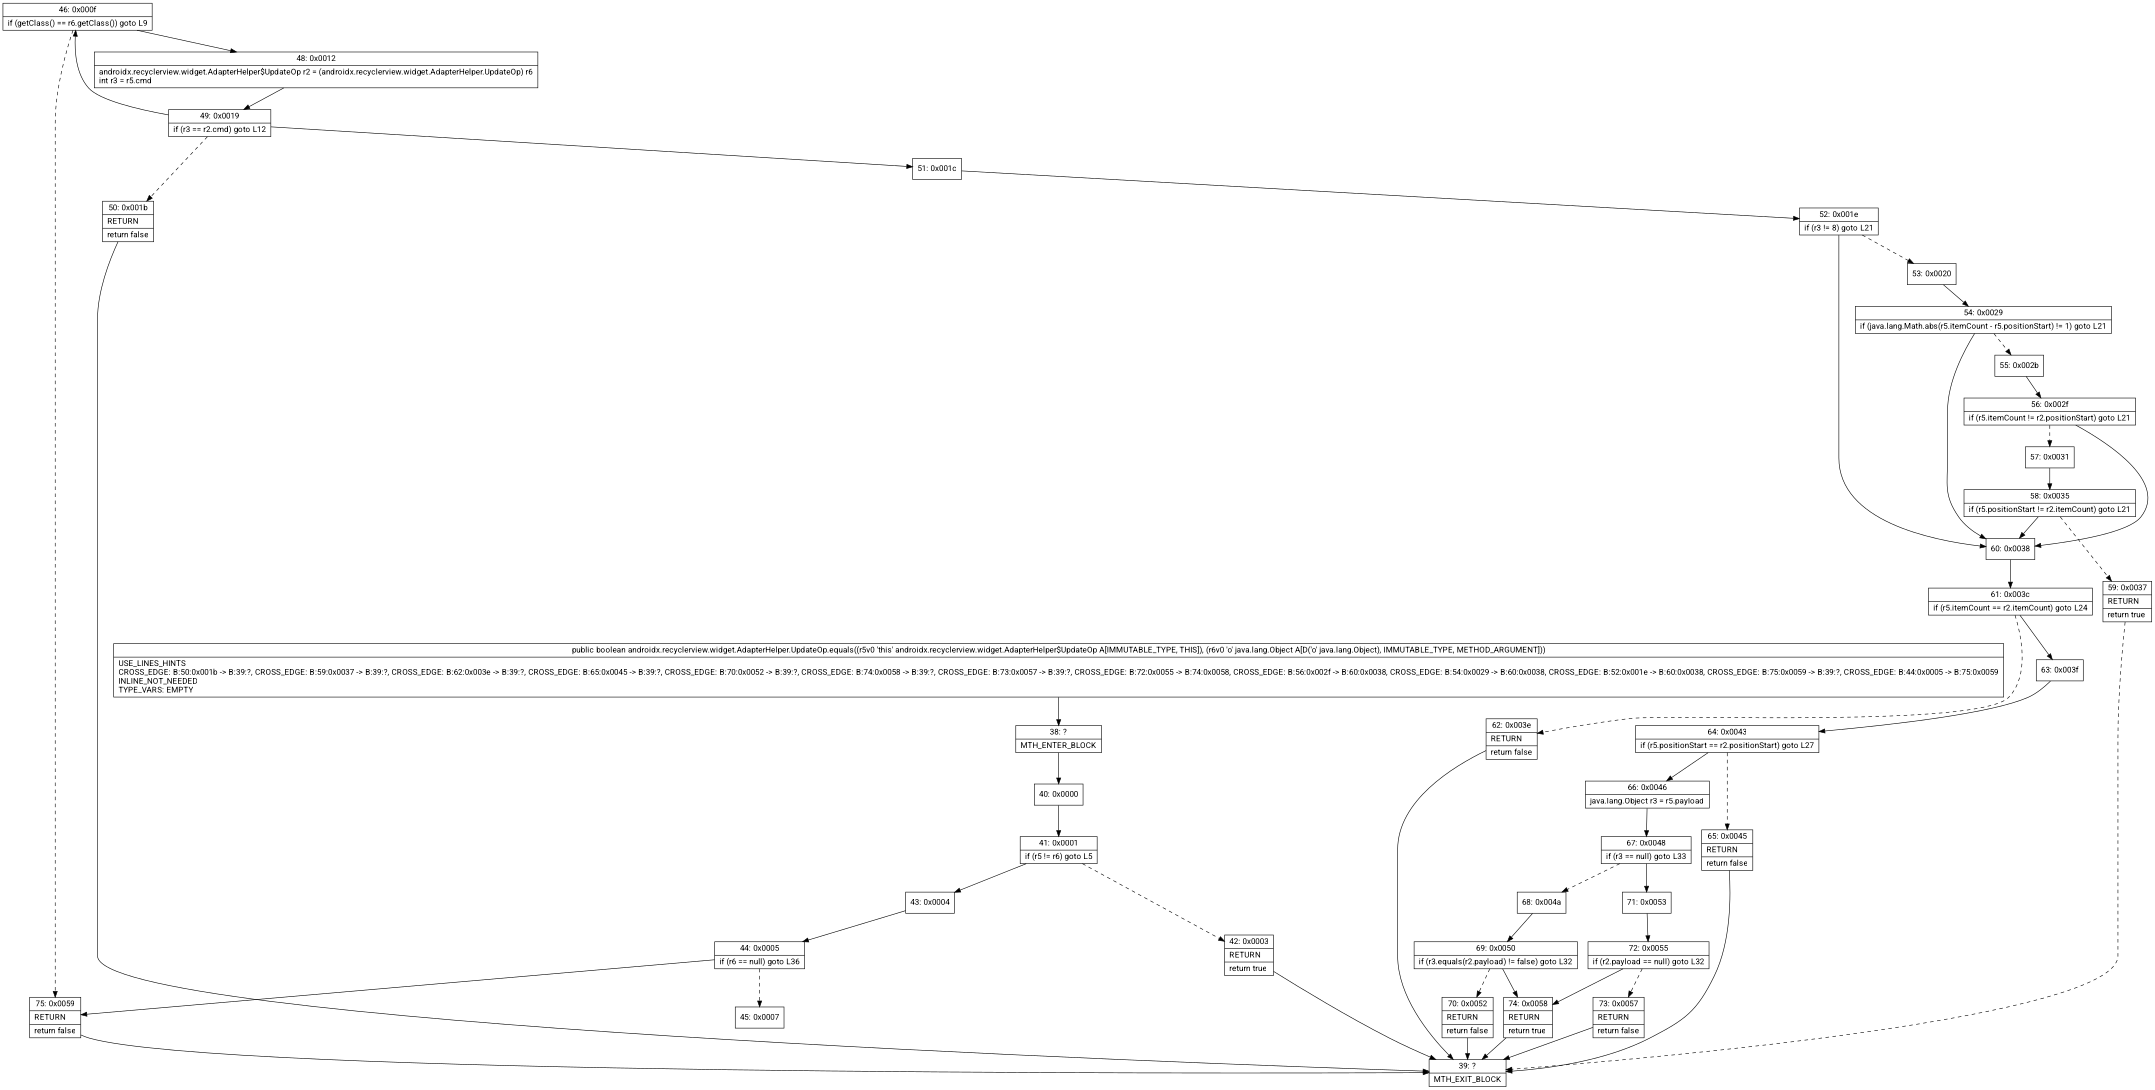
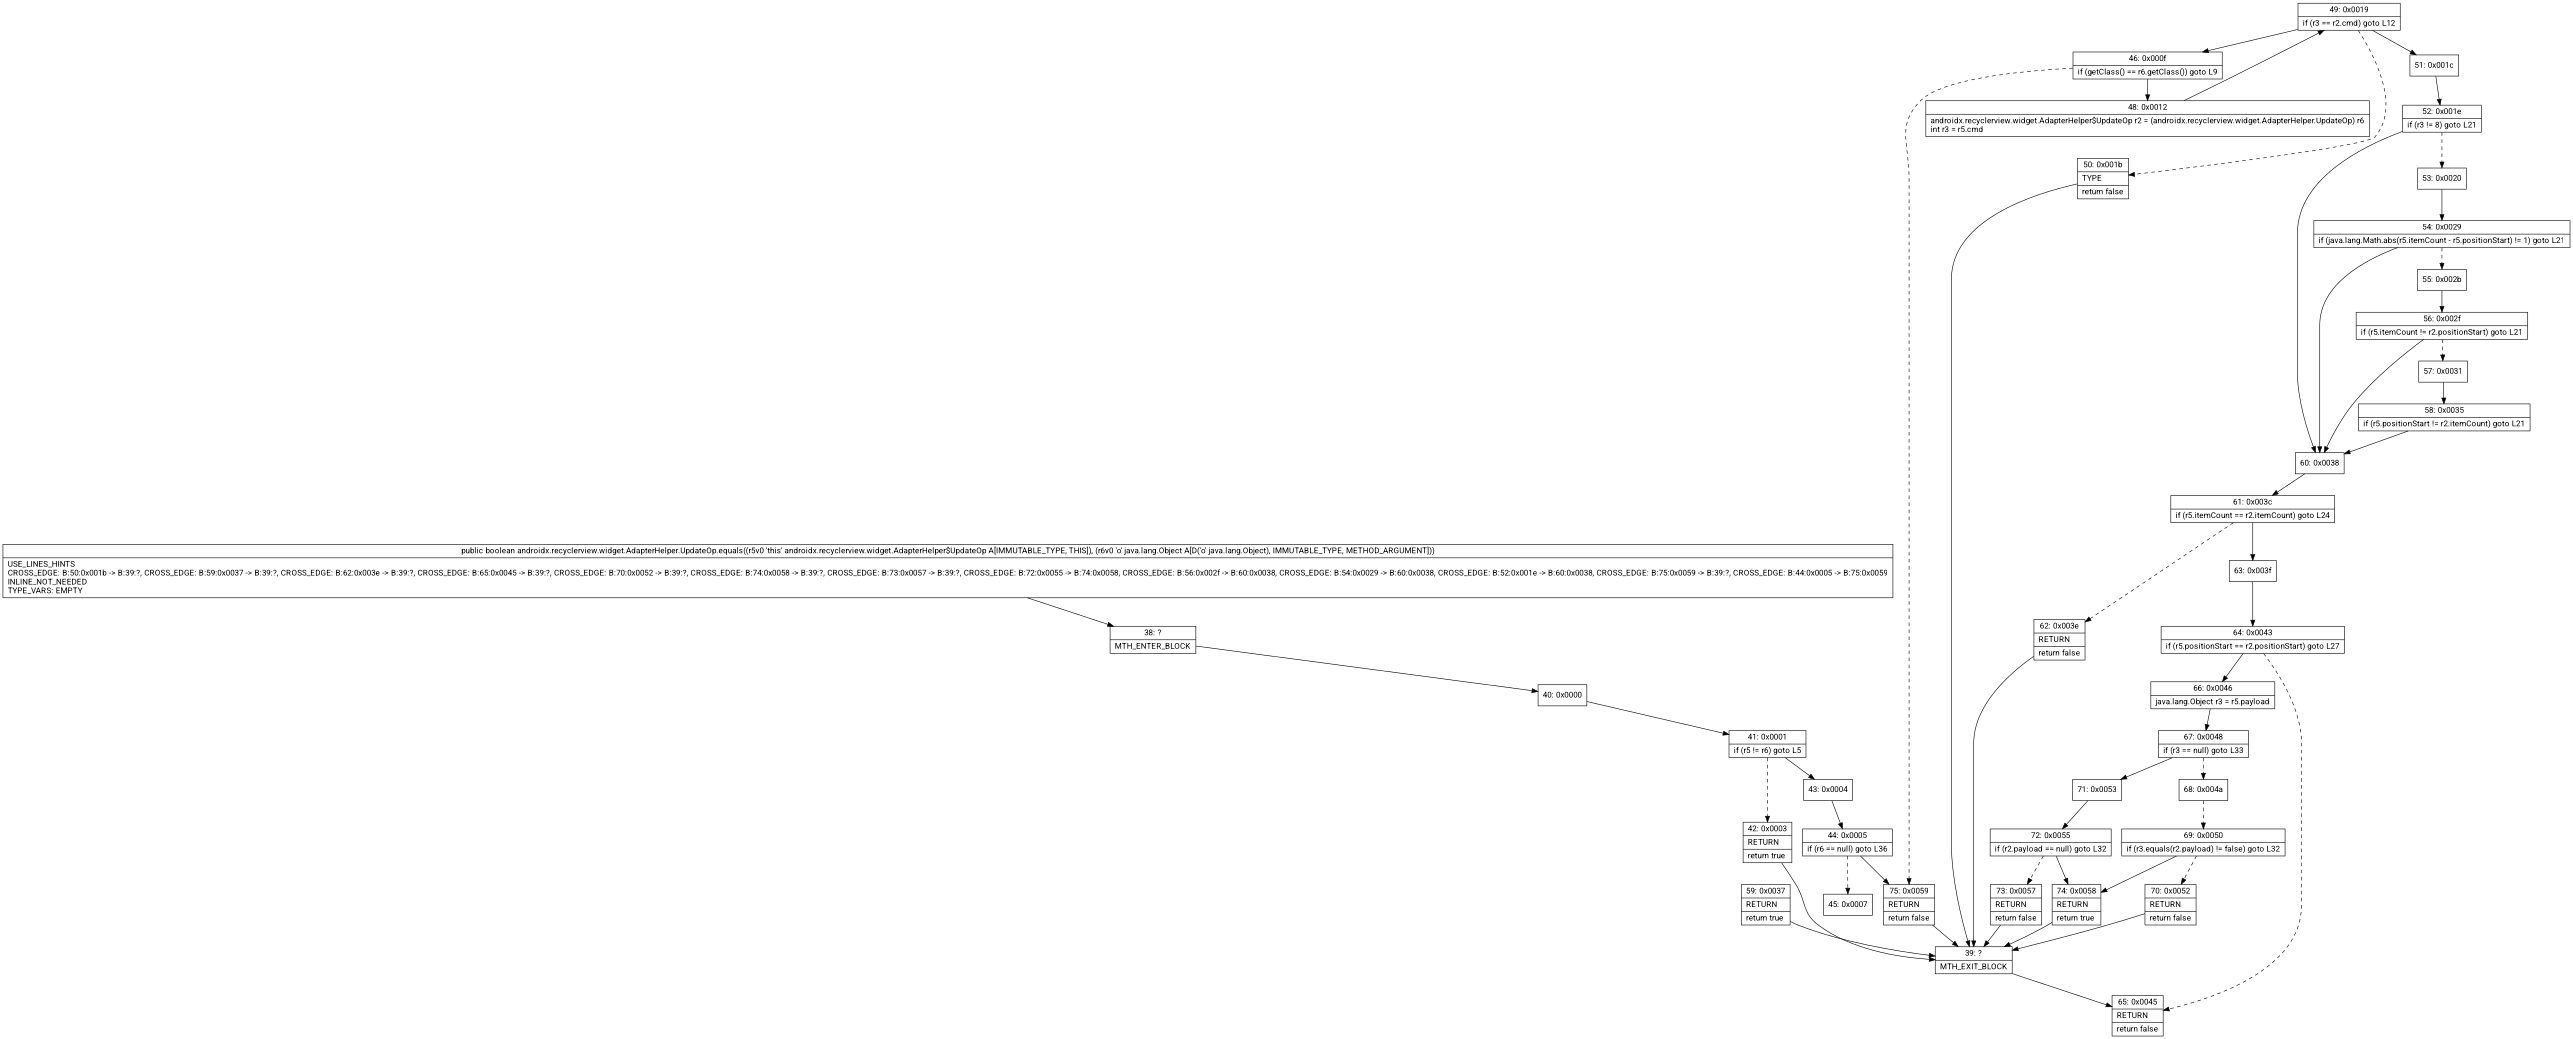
node "50: 0x001b": text "RETURN" -> "TYPE"
edge "58: 0x0035" -> "59: 0x0037": removed
edge "68: 0x004a" -> "69: 0x0050": style solid -> dashed
edge "59: 0x0037" -> "39: ?": style dashed -> solid
edge "65: 0x0045" -> "39: ?": reversed
